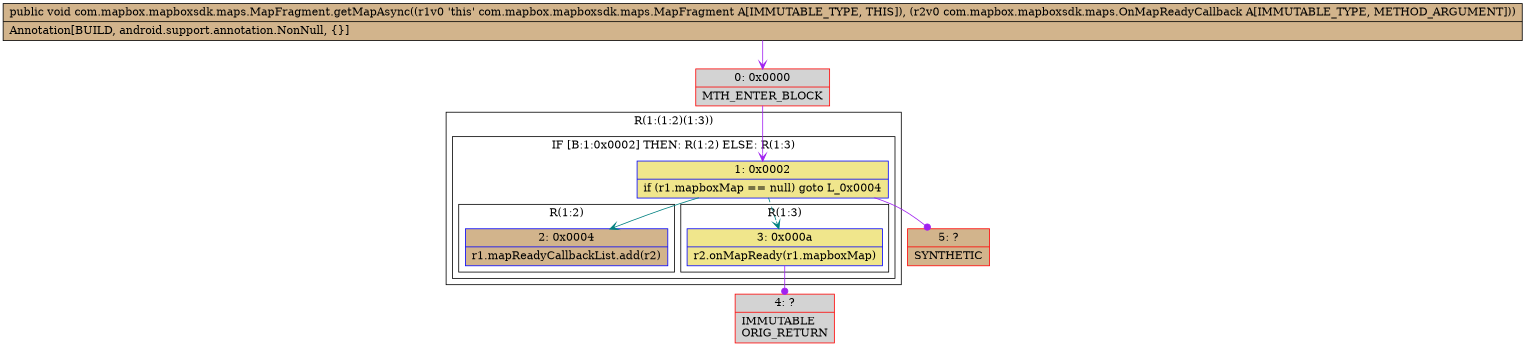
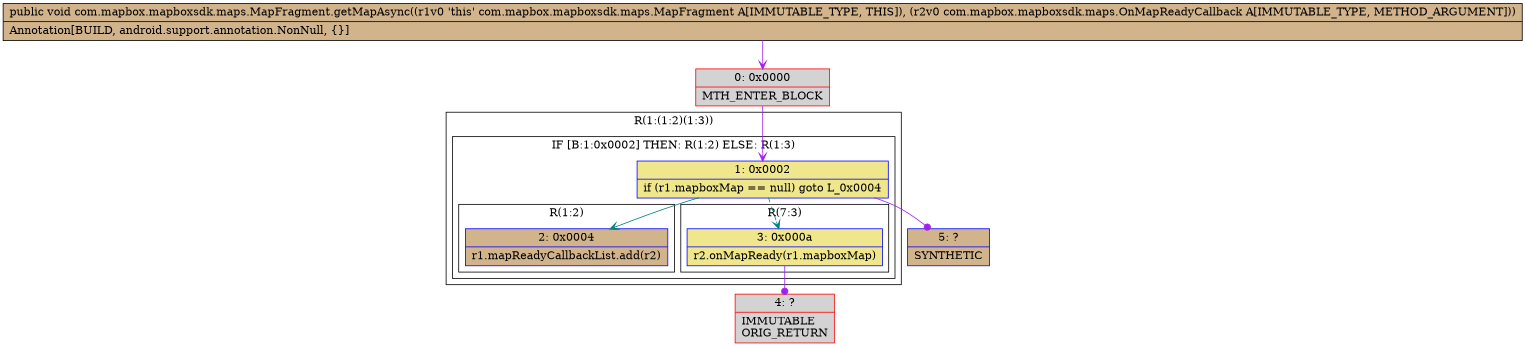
cluster "R(1:3)": label "R(1:3)" -> "R(7:3)"
node "5: ?": color red -> blue
